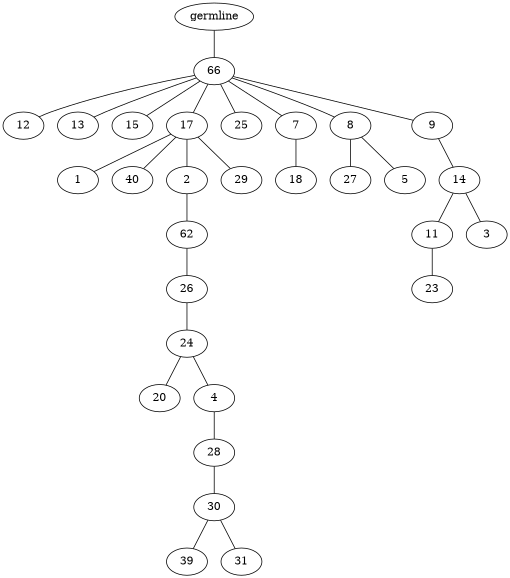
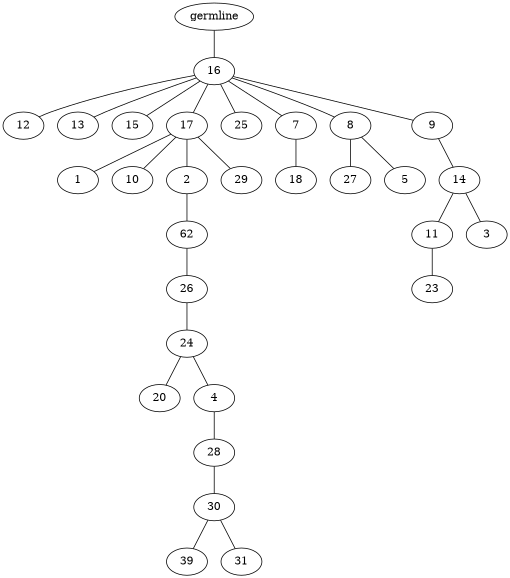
node "66": label "66" -> "16"
node "40": label "40" -> "10"
